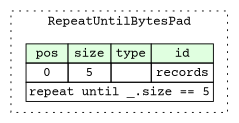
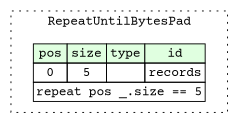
node "pos": text "repeat until _.size == 5" -> "repeat pos _.size == 5"
